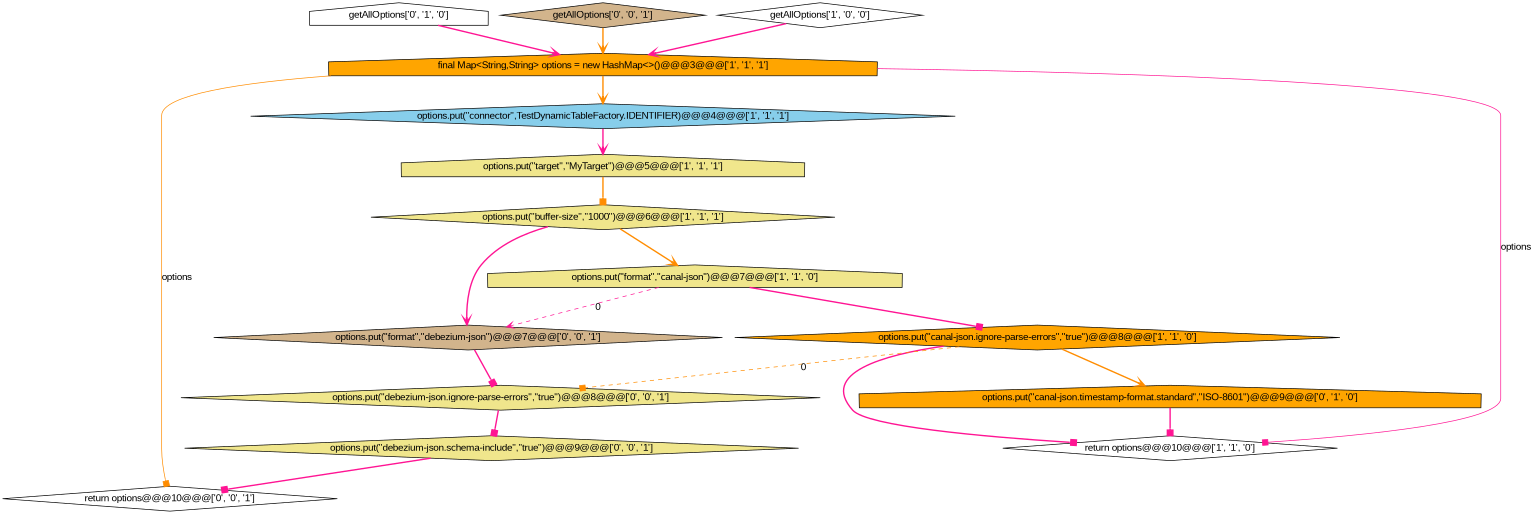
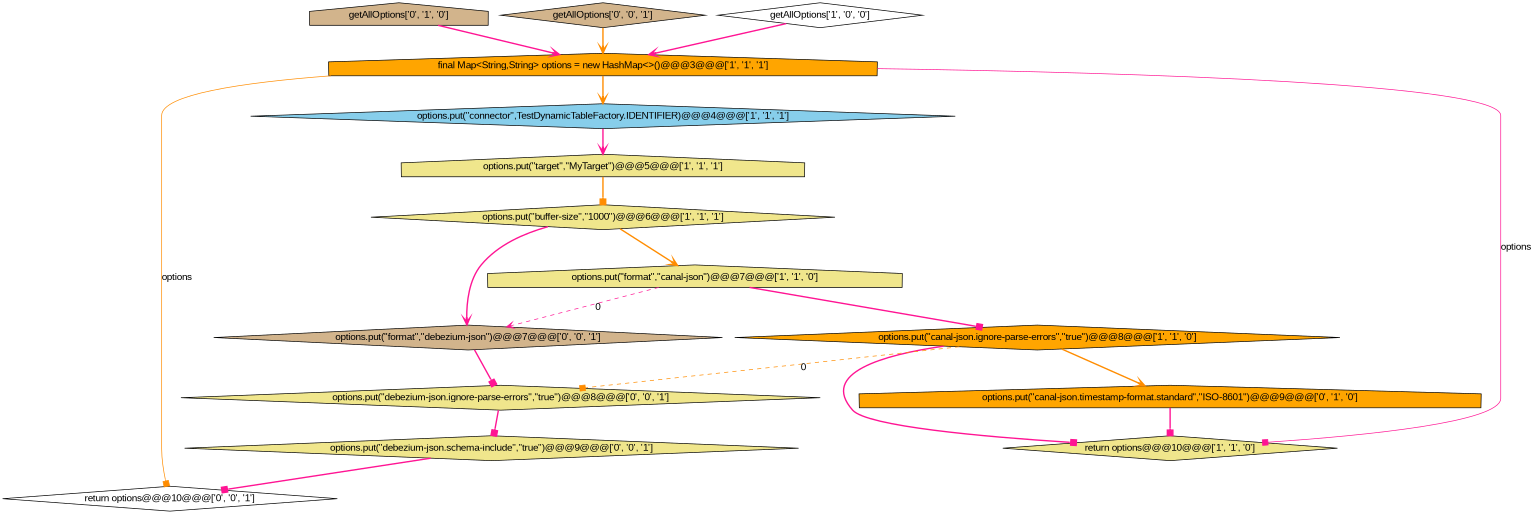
node "getAllOptions['0', '1', '0']": fillcolor white -> tan
node "return options@@@10@@@['1', '1', '0']": fillcolor white -> khaki
